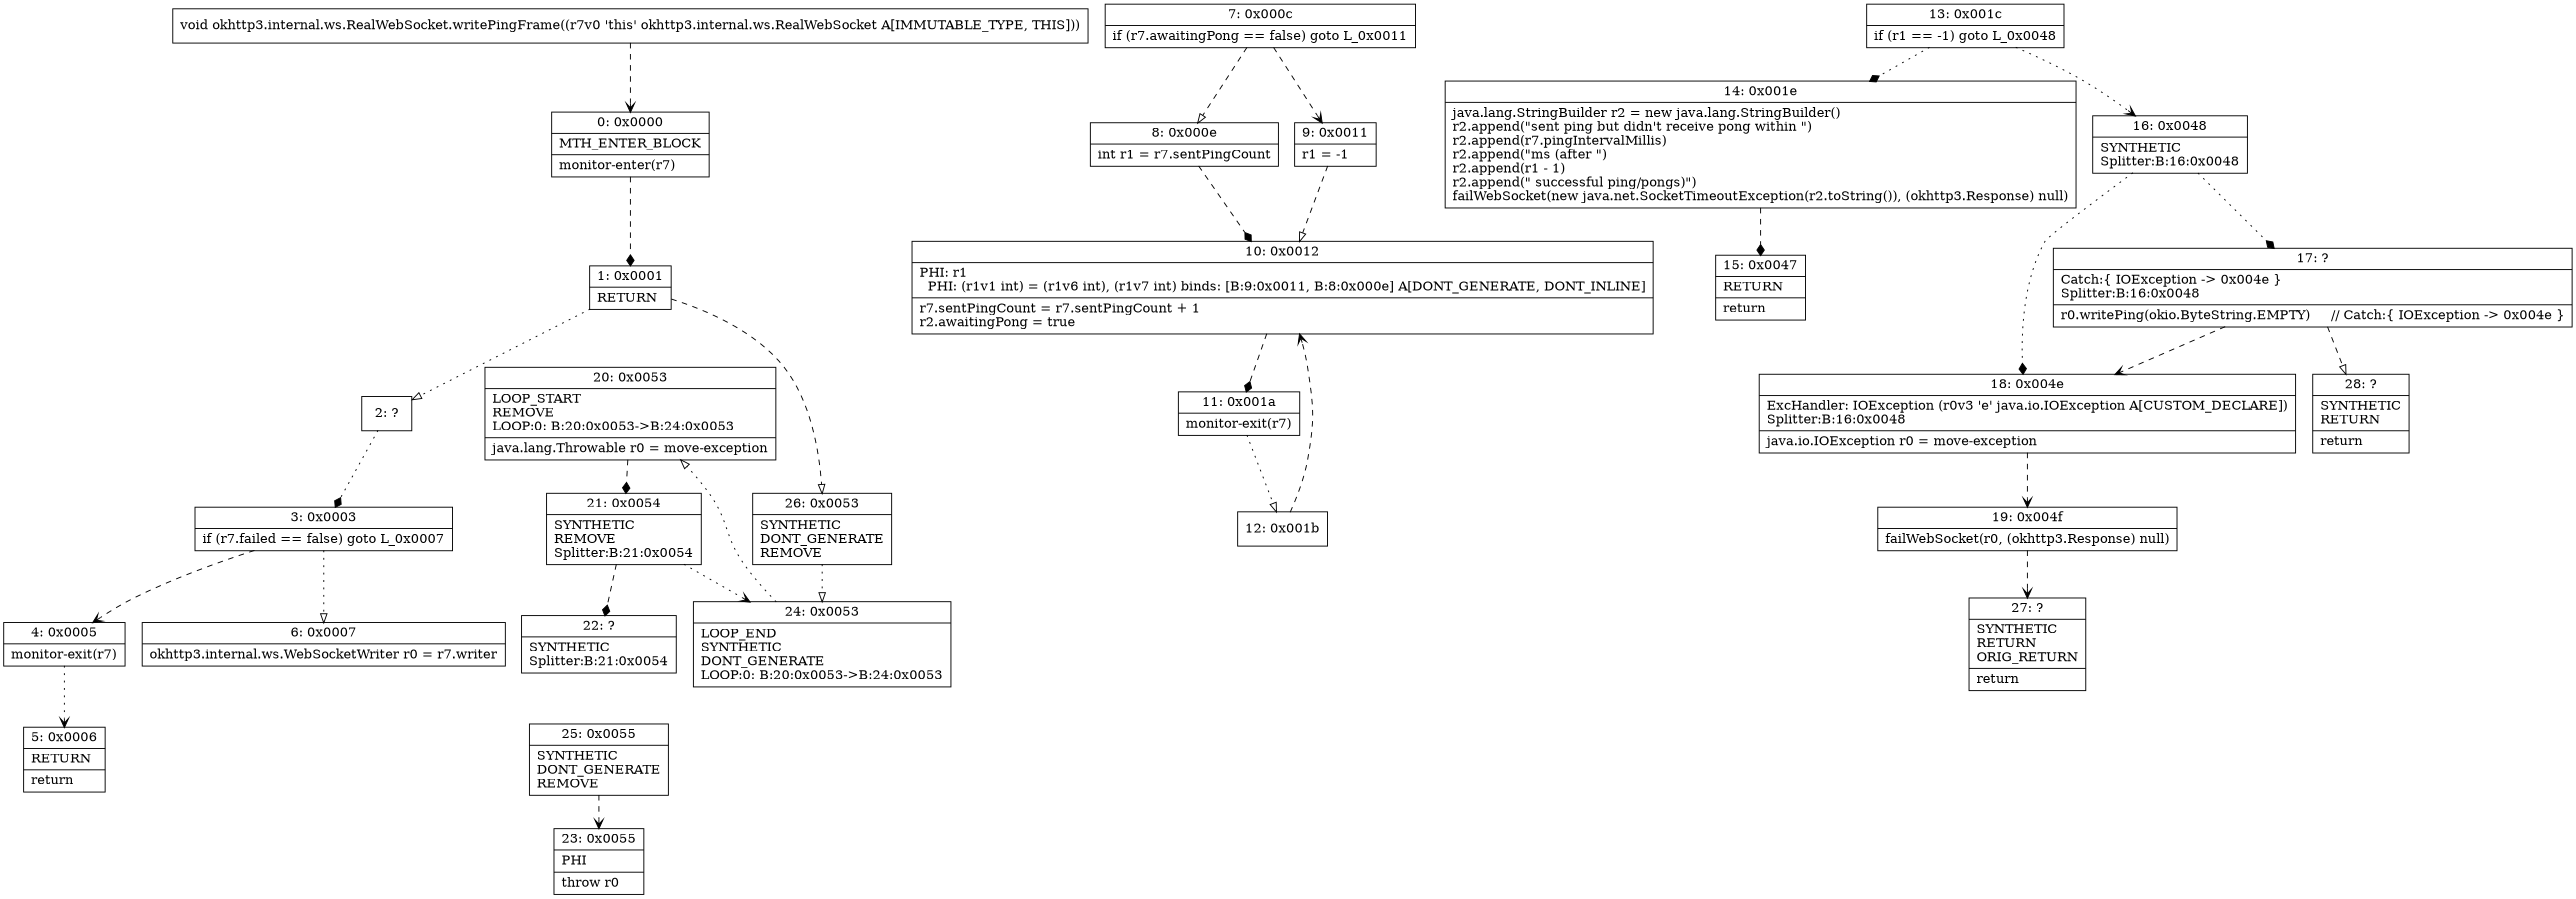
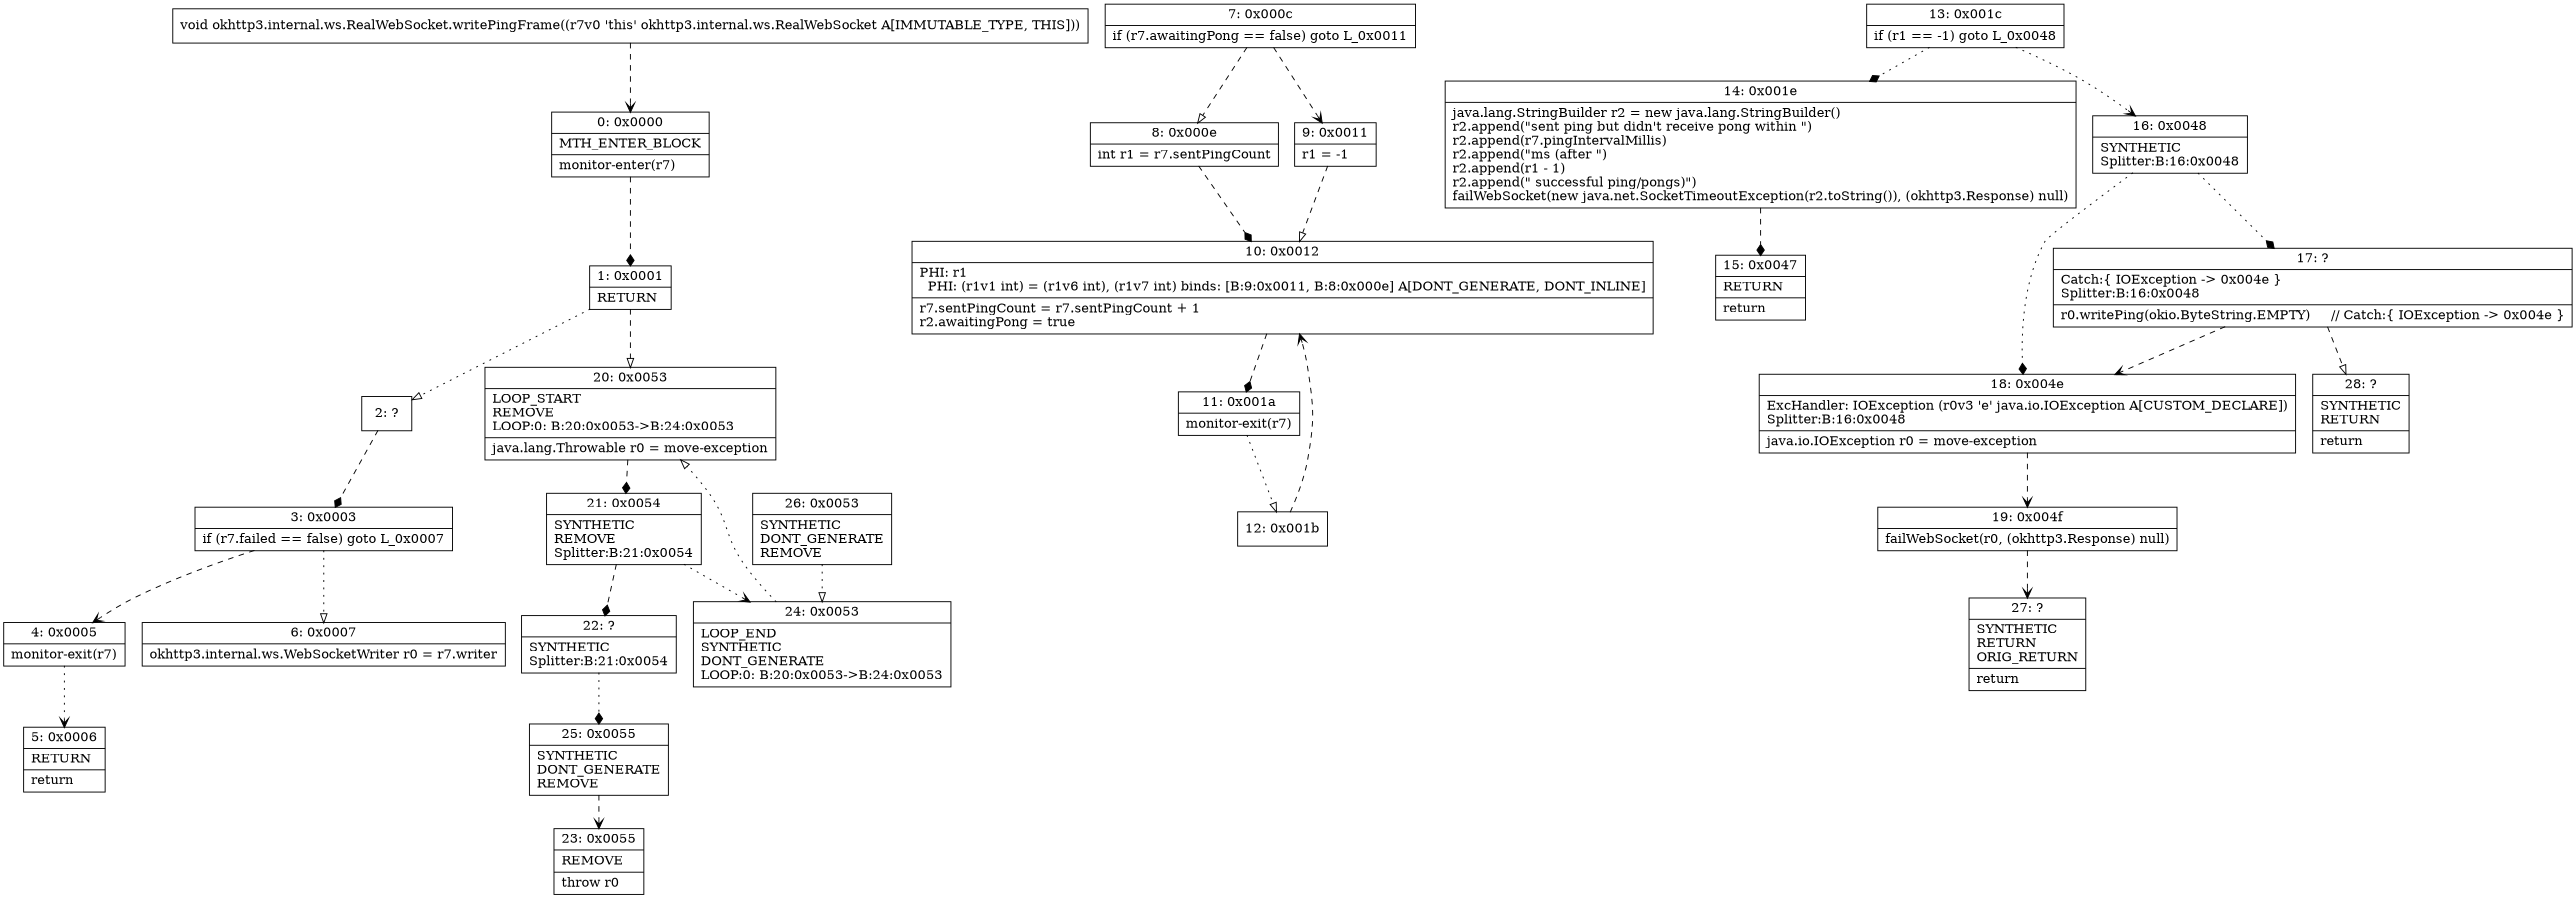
edge "1: 0x0001" -> "26: 0x0053": now "1: 0x0001" -> "20: 0x0053"
edge "2: ?" -> "3: 0x0003": style dotted -> dashed
edge "22: ?" -> "25: 0x0055": added
node "23: 0x0055": text "PHI" -> "REMOVE"
